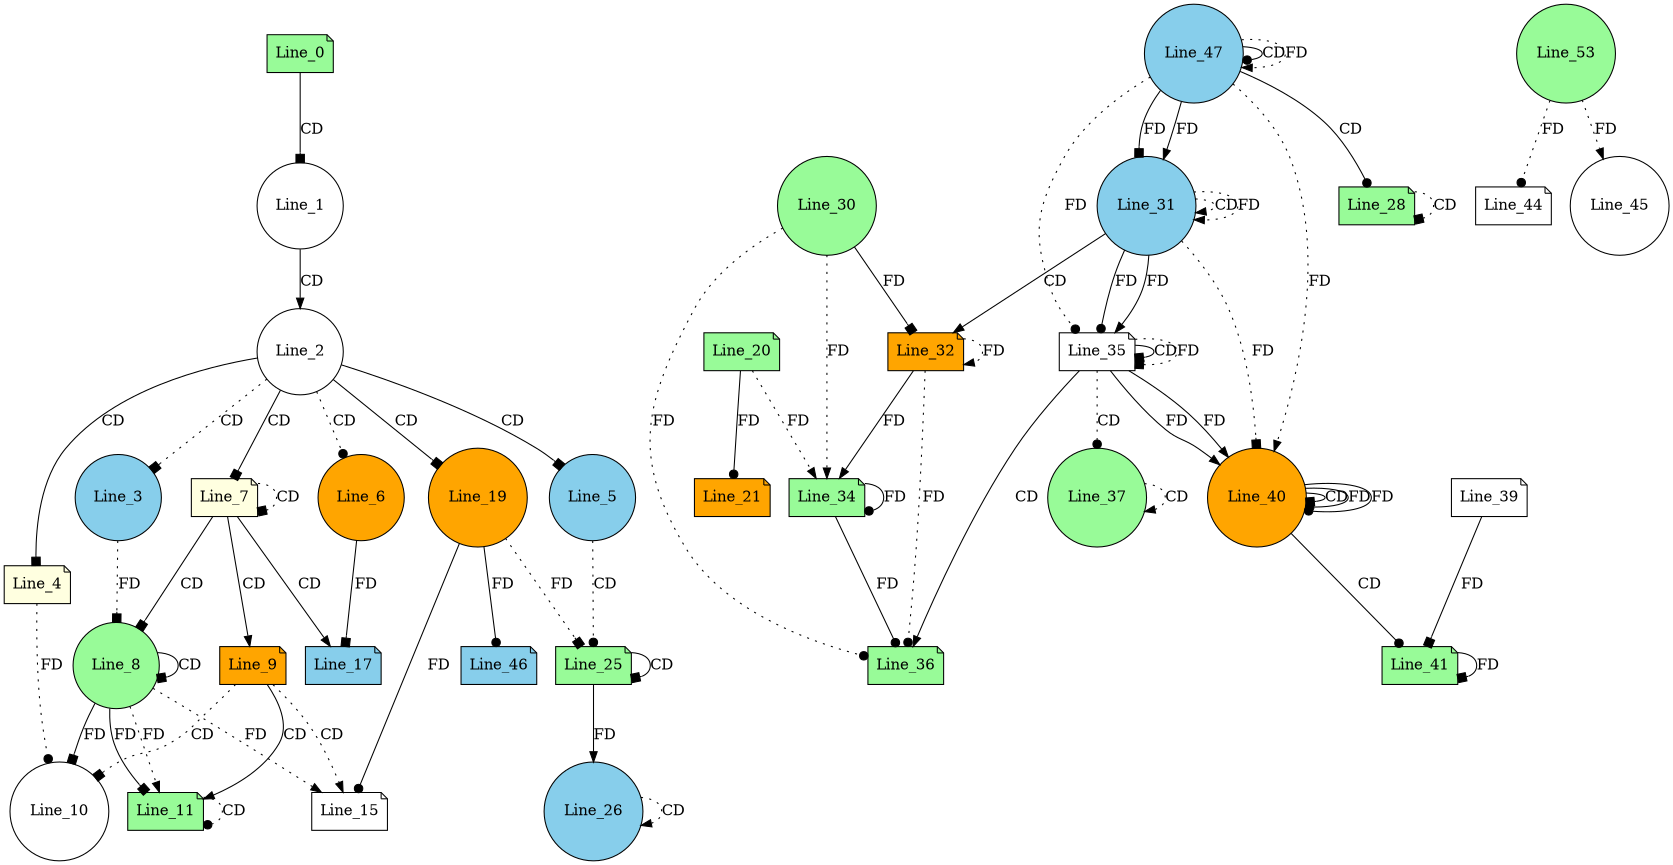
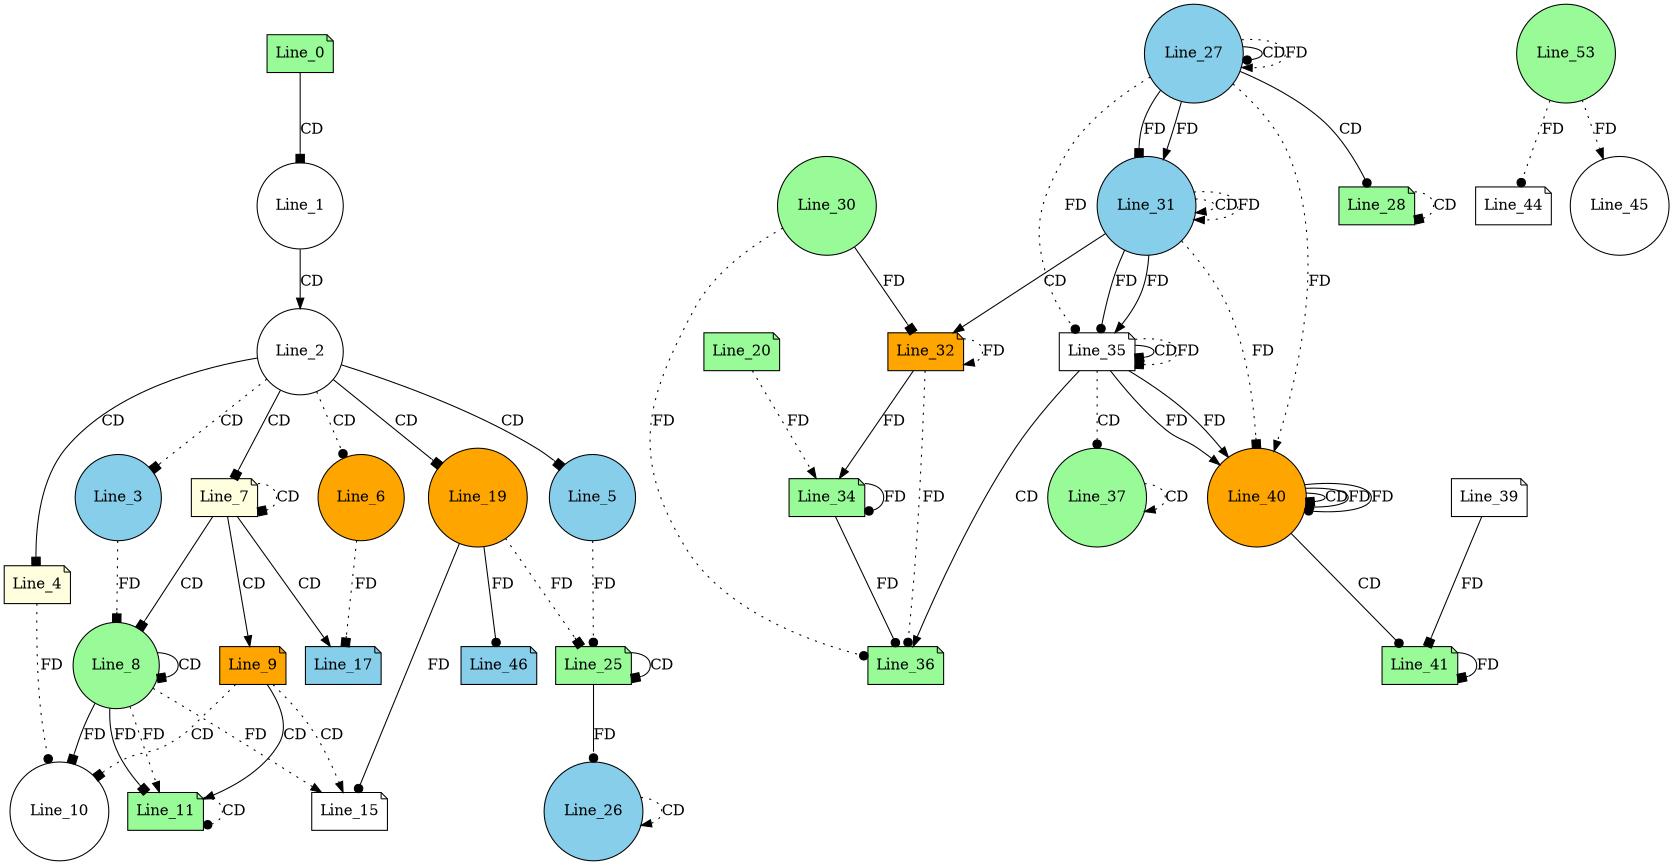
node "Line_47": label "Line_47" -> "Line_27"
edge "Line_30" -> "Line_34": removed, label "FD"
node "Line_21": removed
edge "Line_5" -> "Line_25": label "CD" -> "FD"
edge "Line_6" -> "Line_17": style solid -> dotted
edge "Line_25" -> "Line_26": arrowhead normal -> dot
